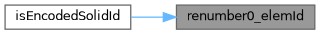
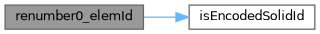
edge "isEncodedSolidId" -> "renumber0_elemId": reversed
